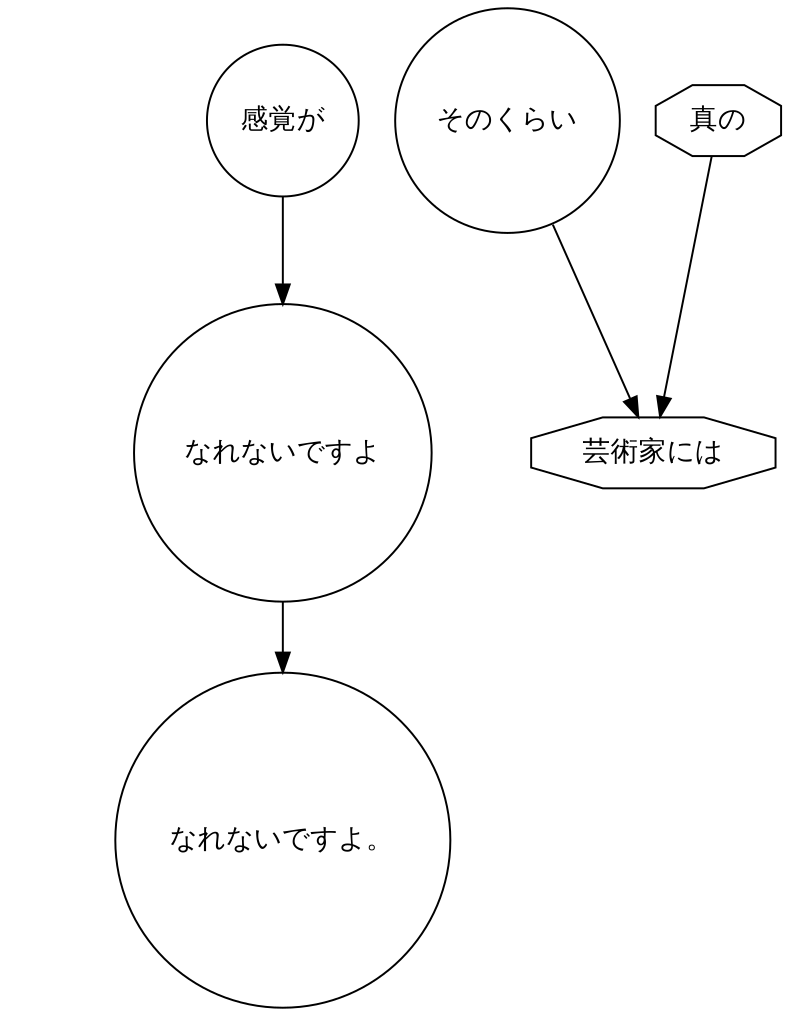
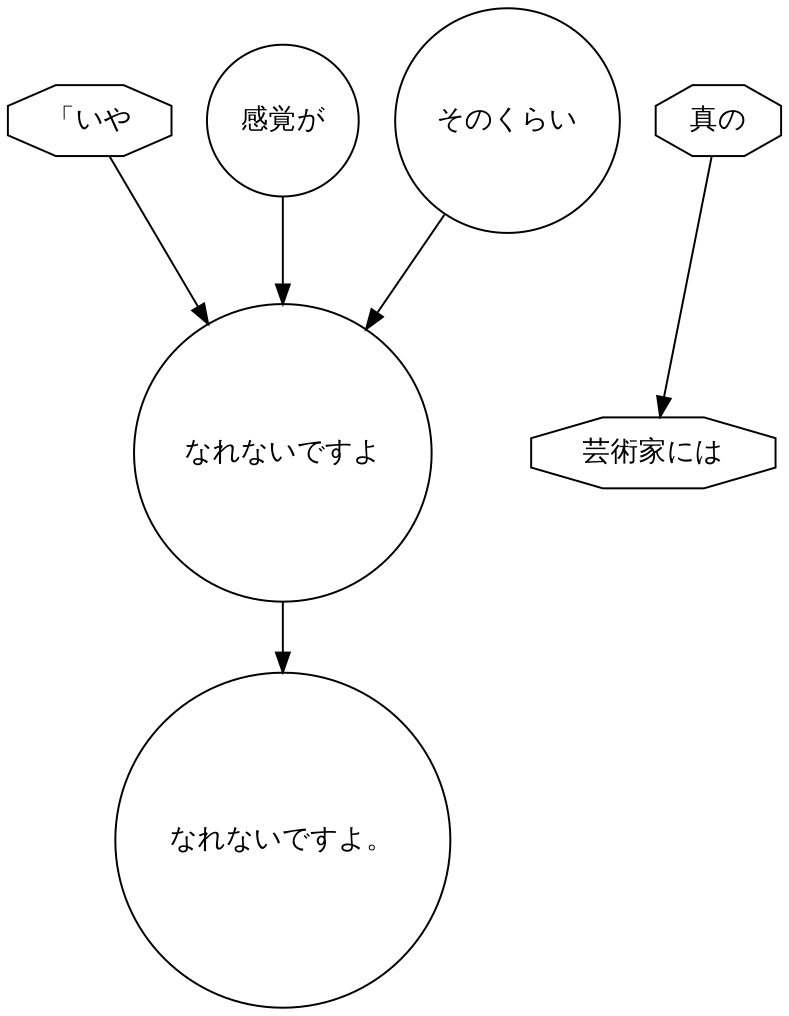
node "「いや": added
edge "そのくらい" -> "芸術家には": now "そのくらい" -> "なれないですよ"
